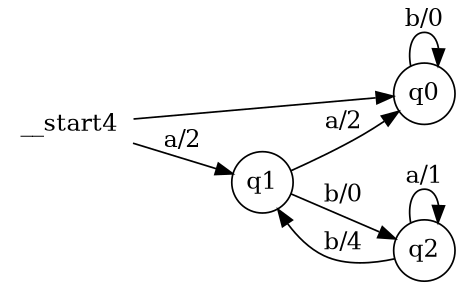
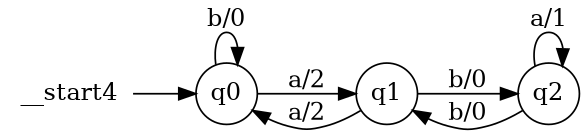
edge "__start4" -> "q1": now "q0" -> "q1"
edge "q2" -> "q1": label "b/4" -> "b/0"
